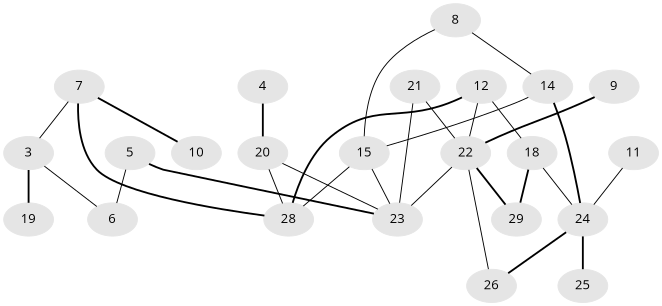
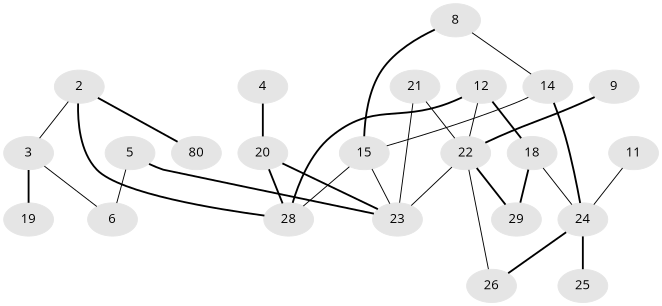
edge "8" -- "15": style solid -> bold
node "7": label "7" -> "2"
edge "12" -- "18": style solid -> bold
node "10": label "10" -> "80"
edge "20" -- "28": style solid -> bold
edge "20" -- "23": style solid -> bold
